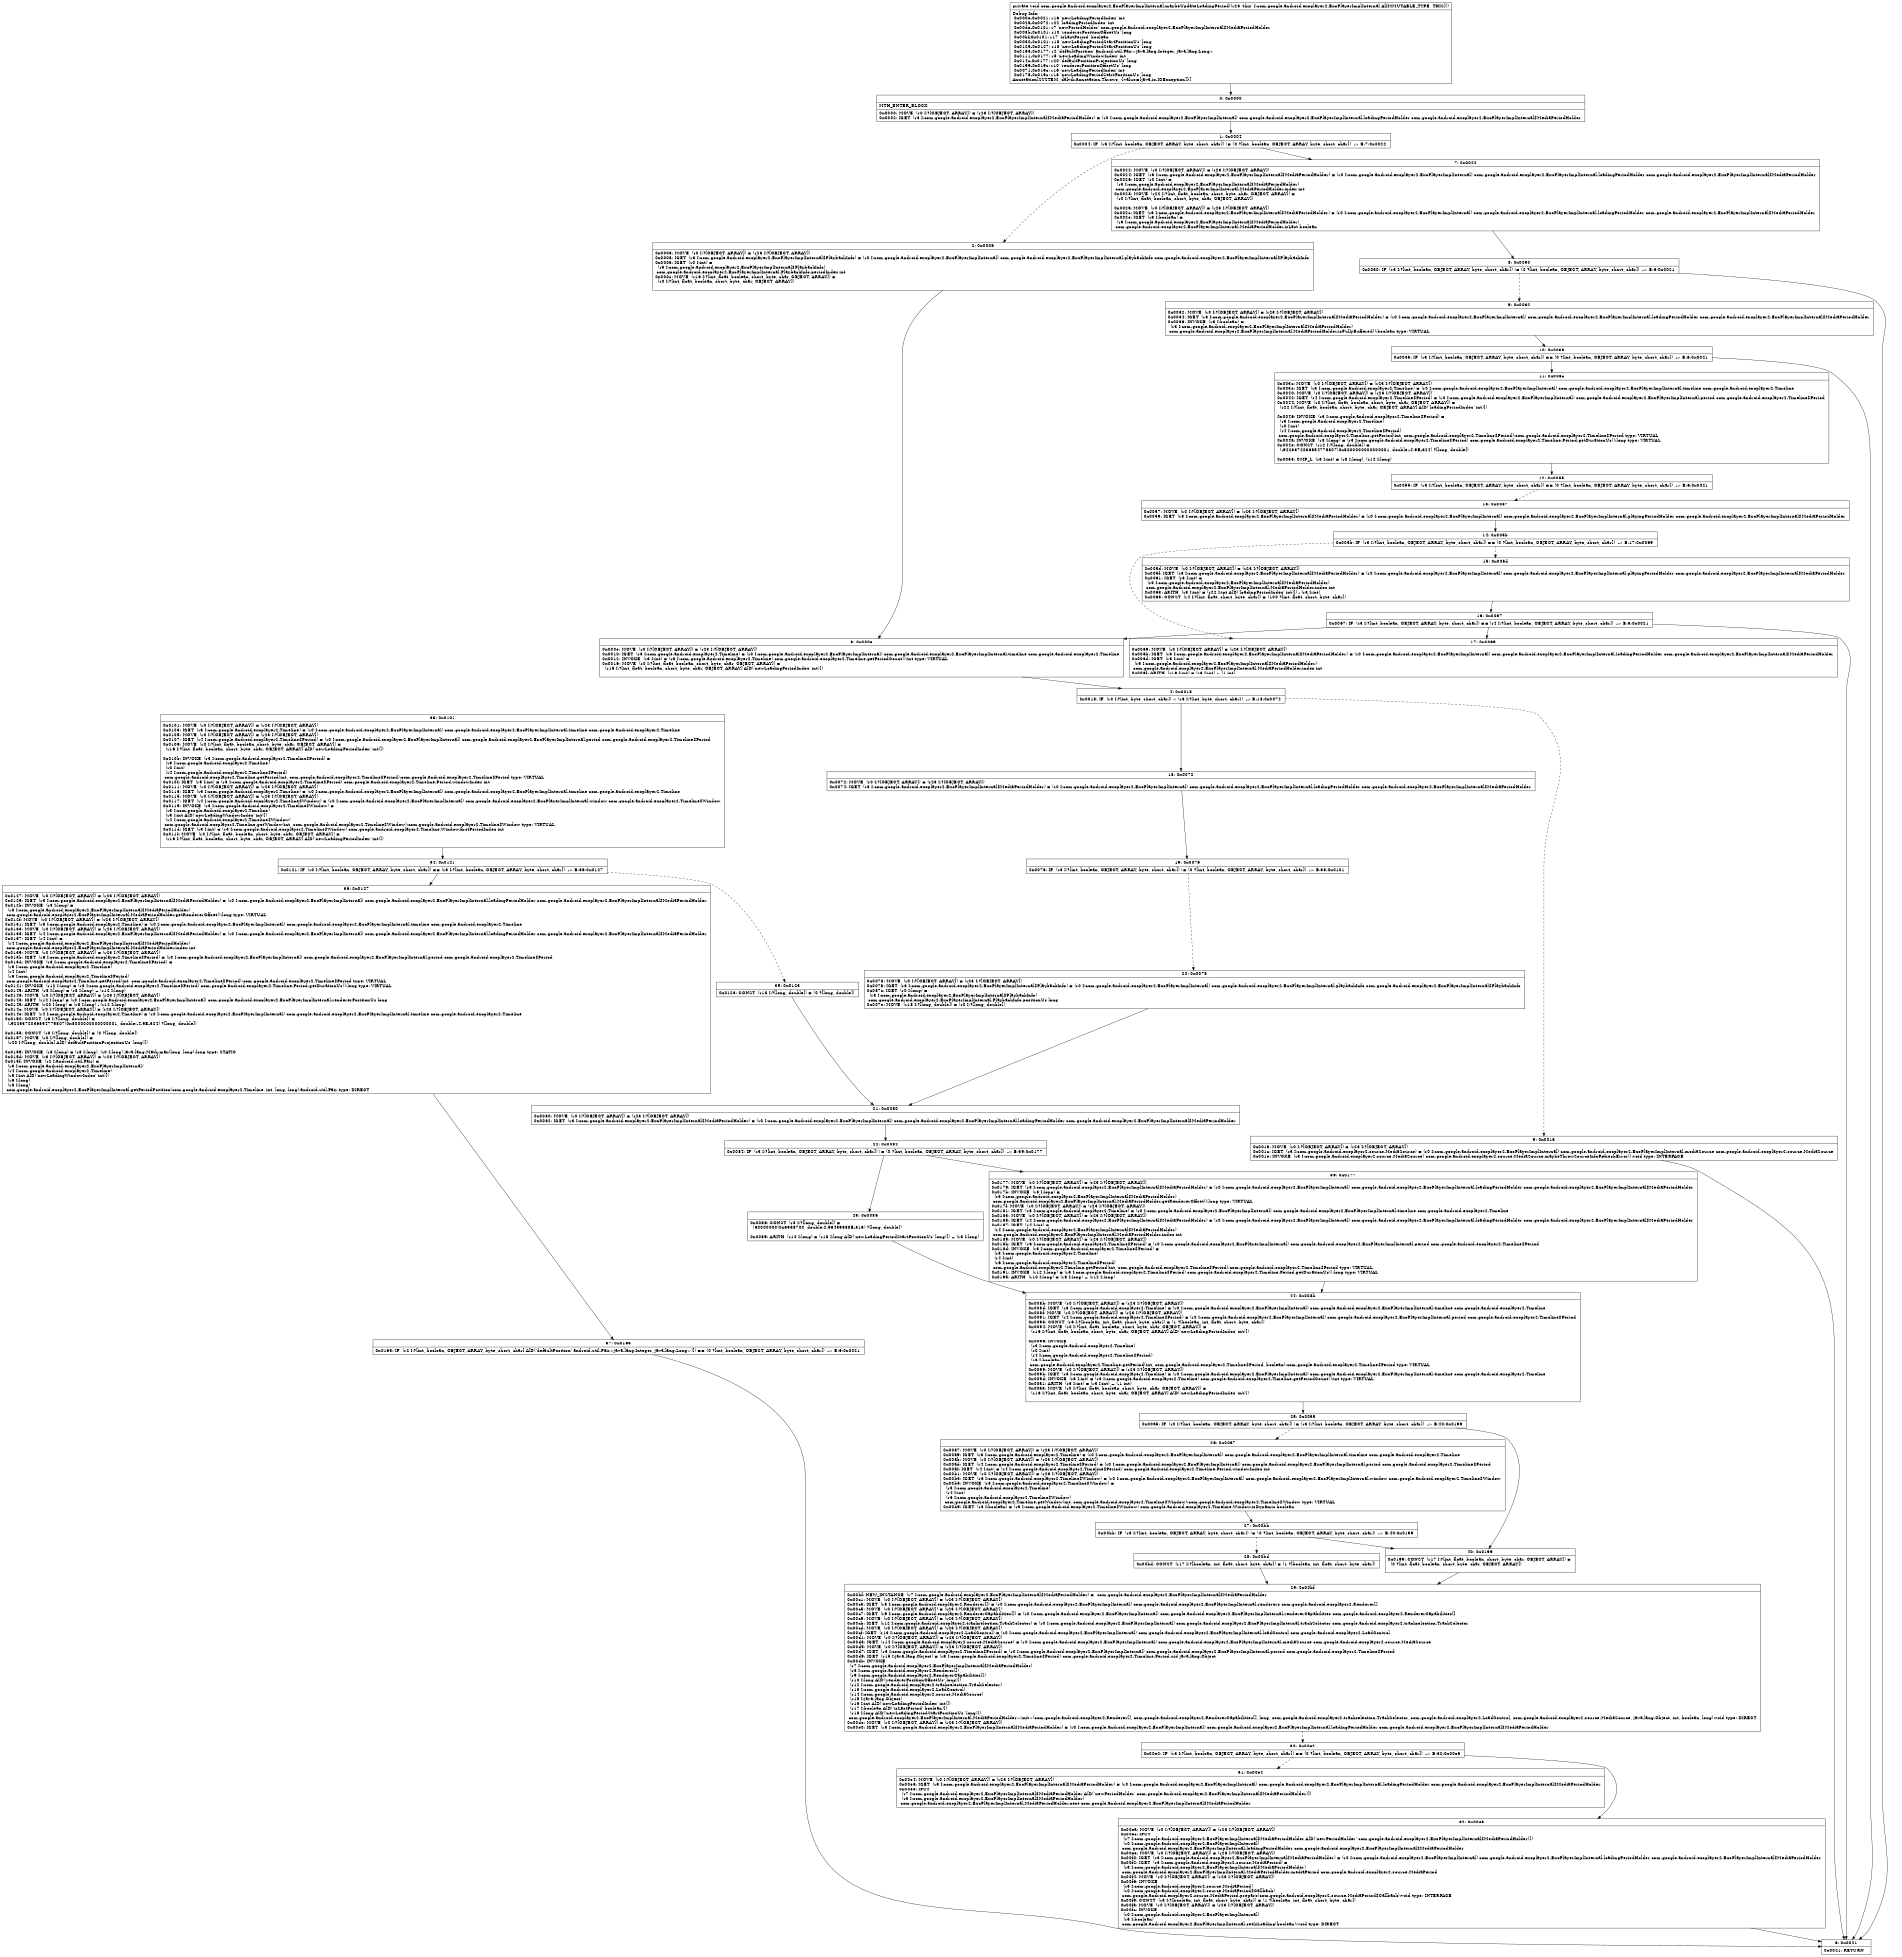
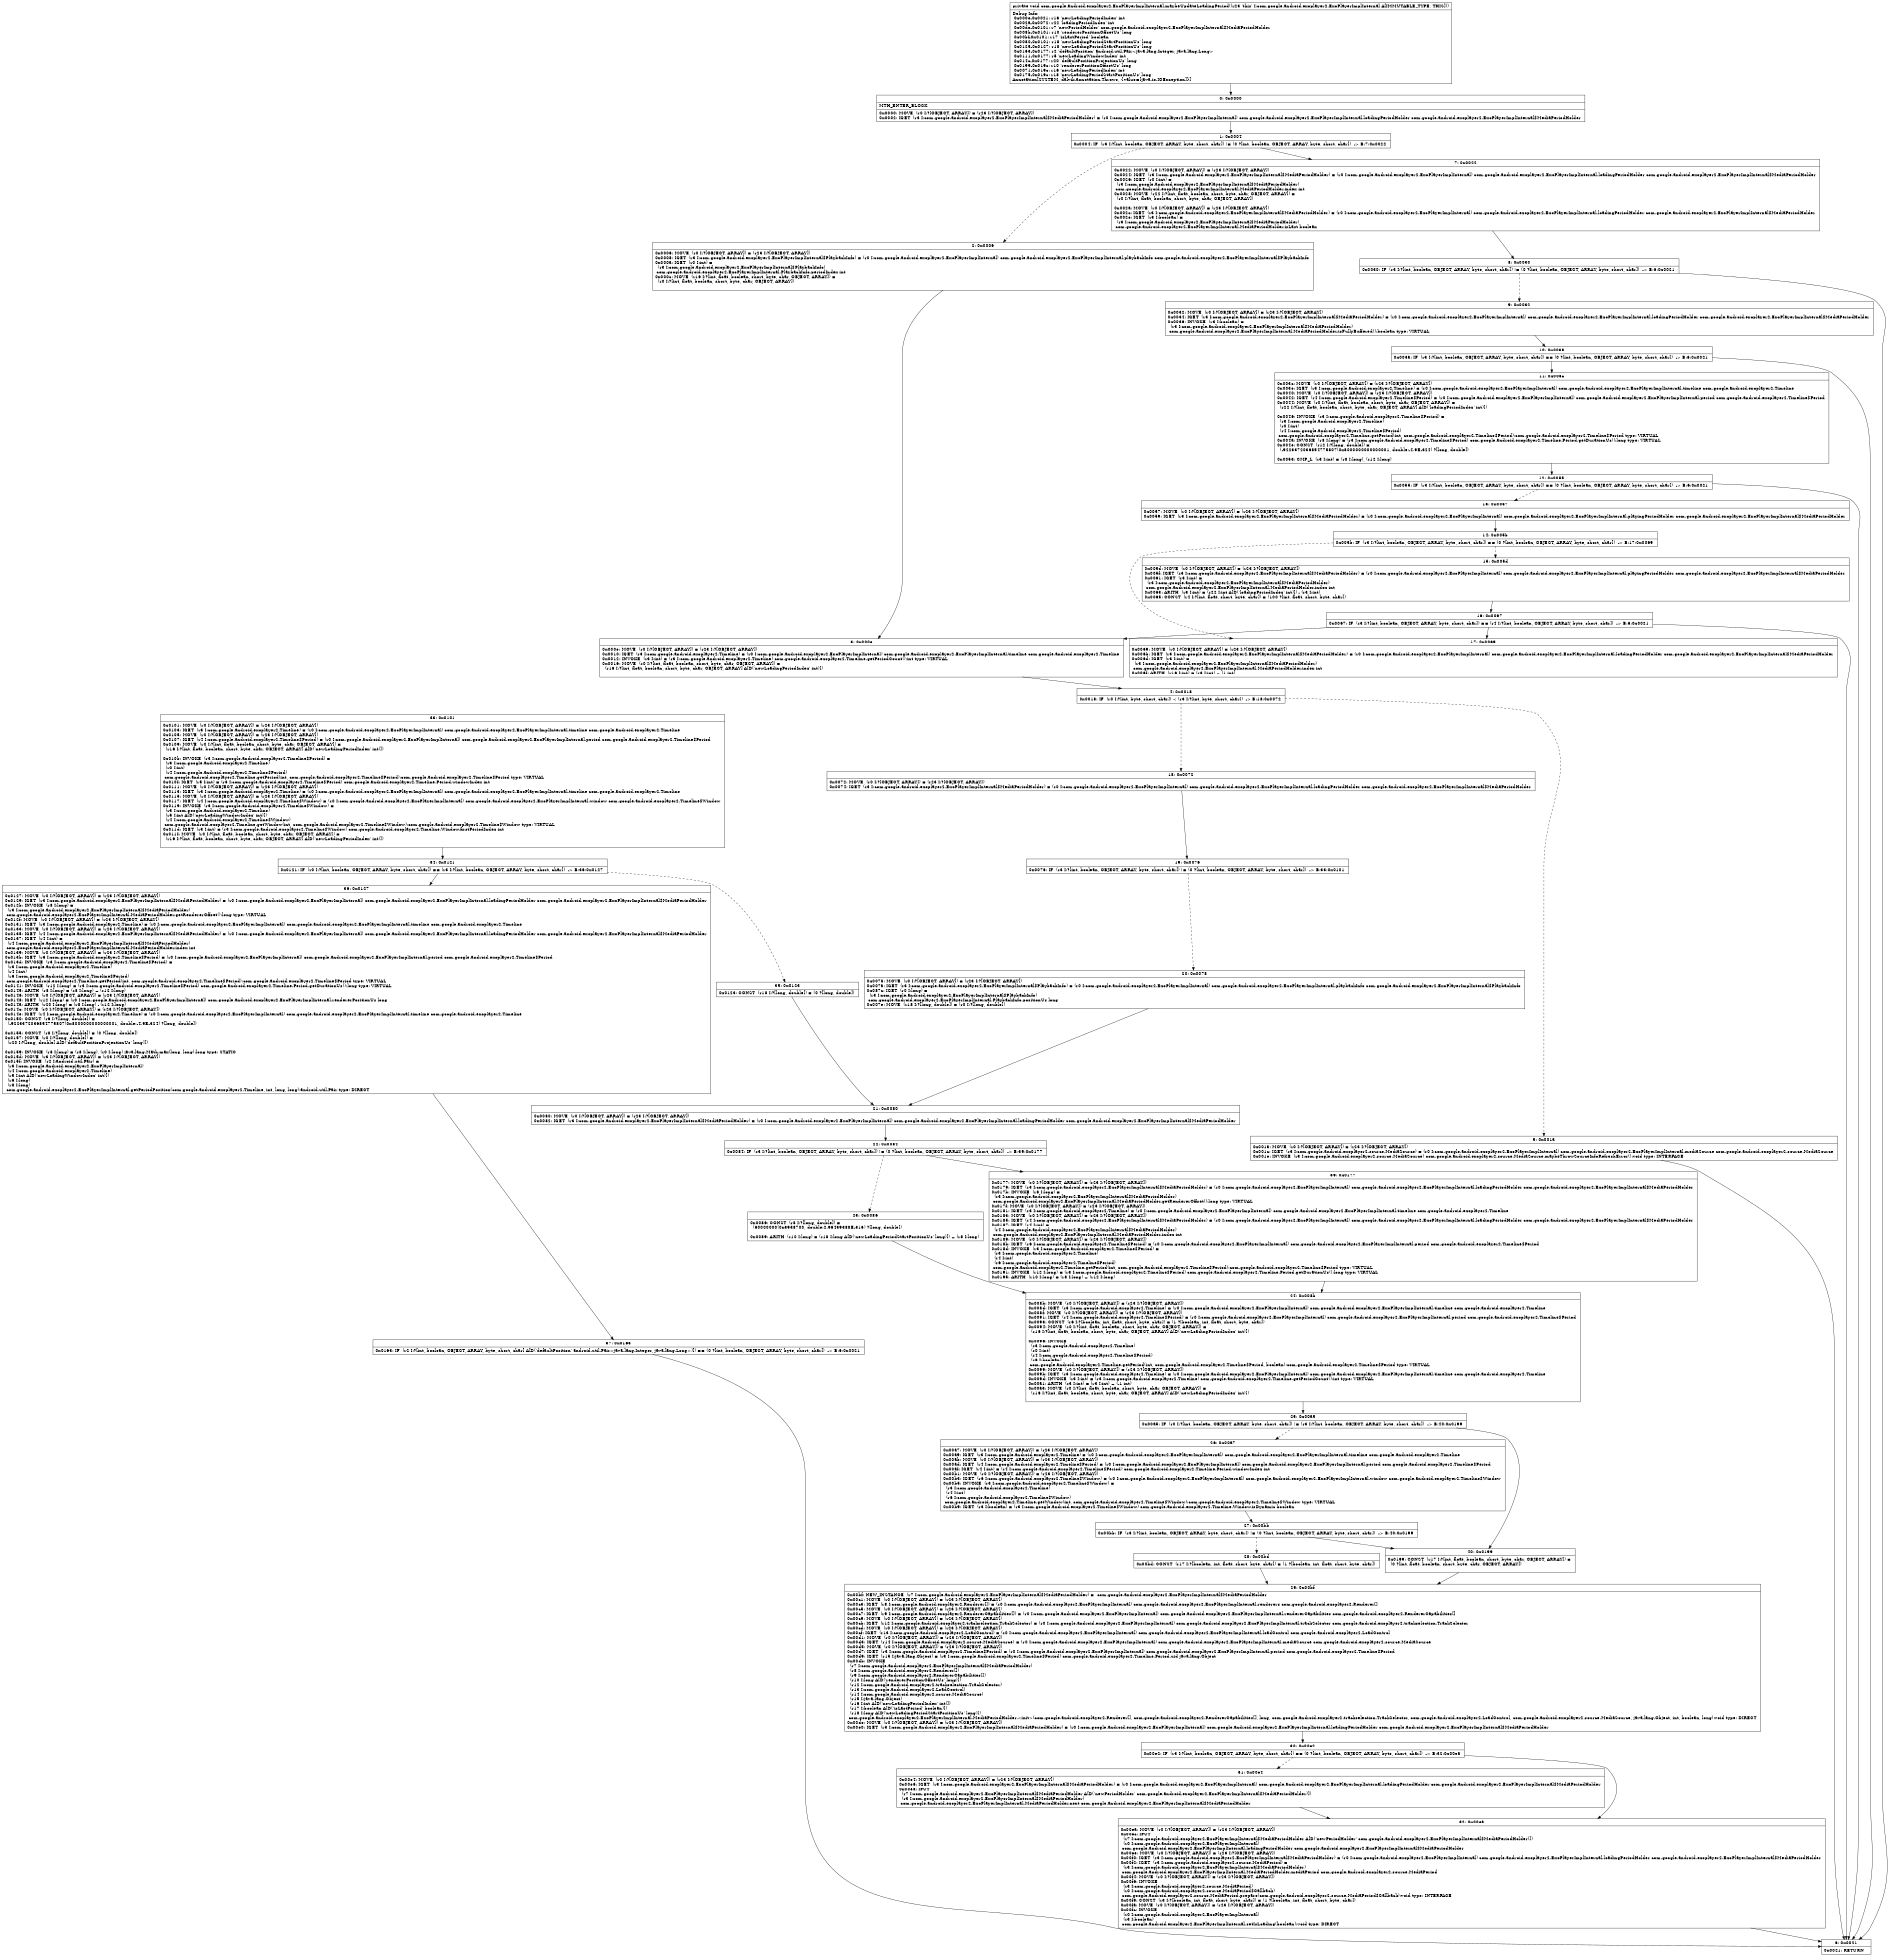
edge "4: 0x0018" -> "18: 0x0072": style solid -> dashed
edge "12: 0x0055" -> "6: 0x0021": added
edge "22: 0x0084" -> "23: 0x0086": style solid -> dashed
edge "29: 0x00bf" -> "30: 0x00e2": style dashed -> solid
edge "31: 0x00e4" -> "32: 0x00ea": added
